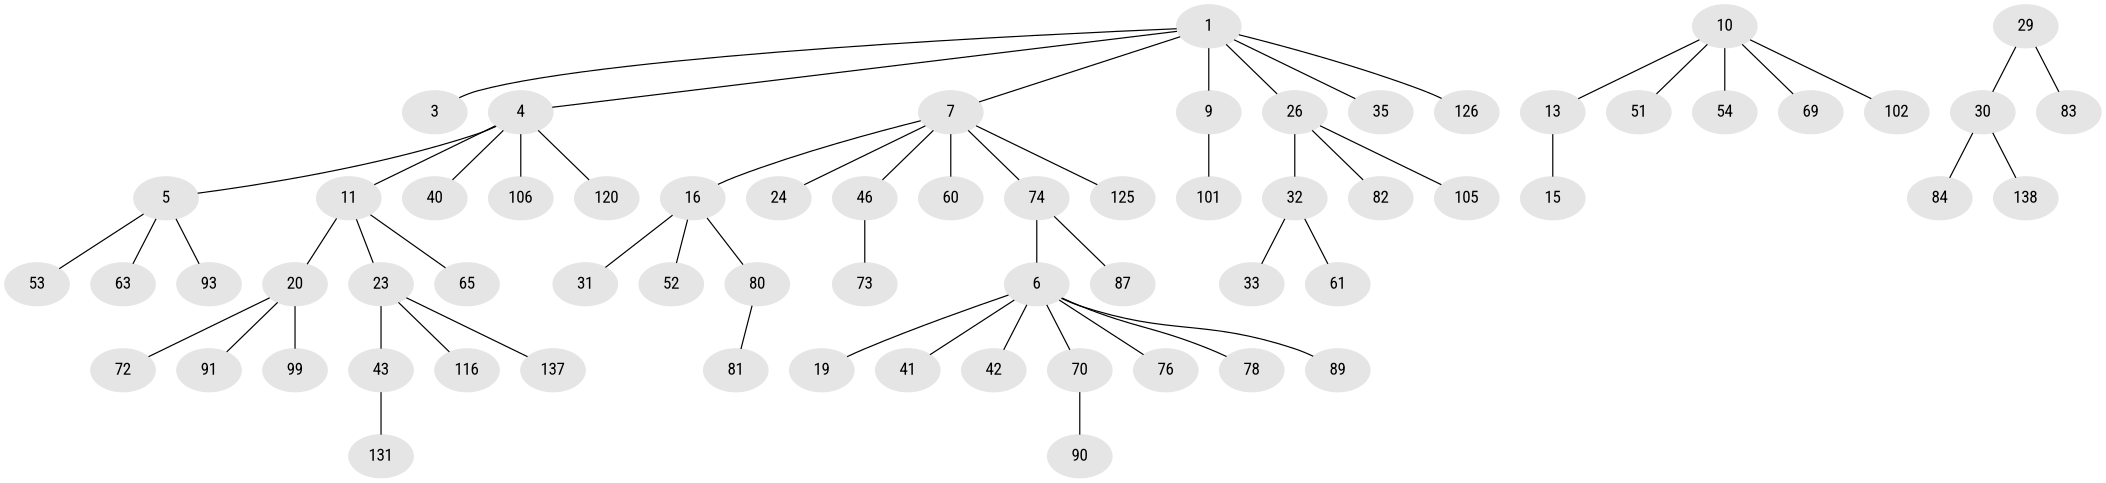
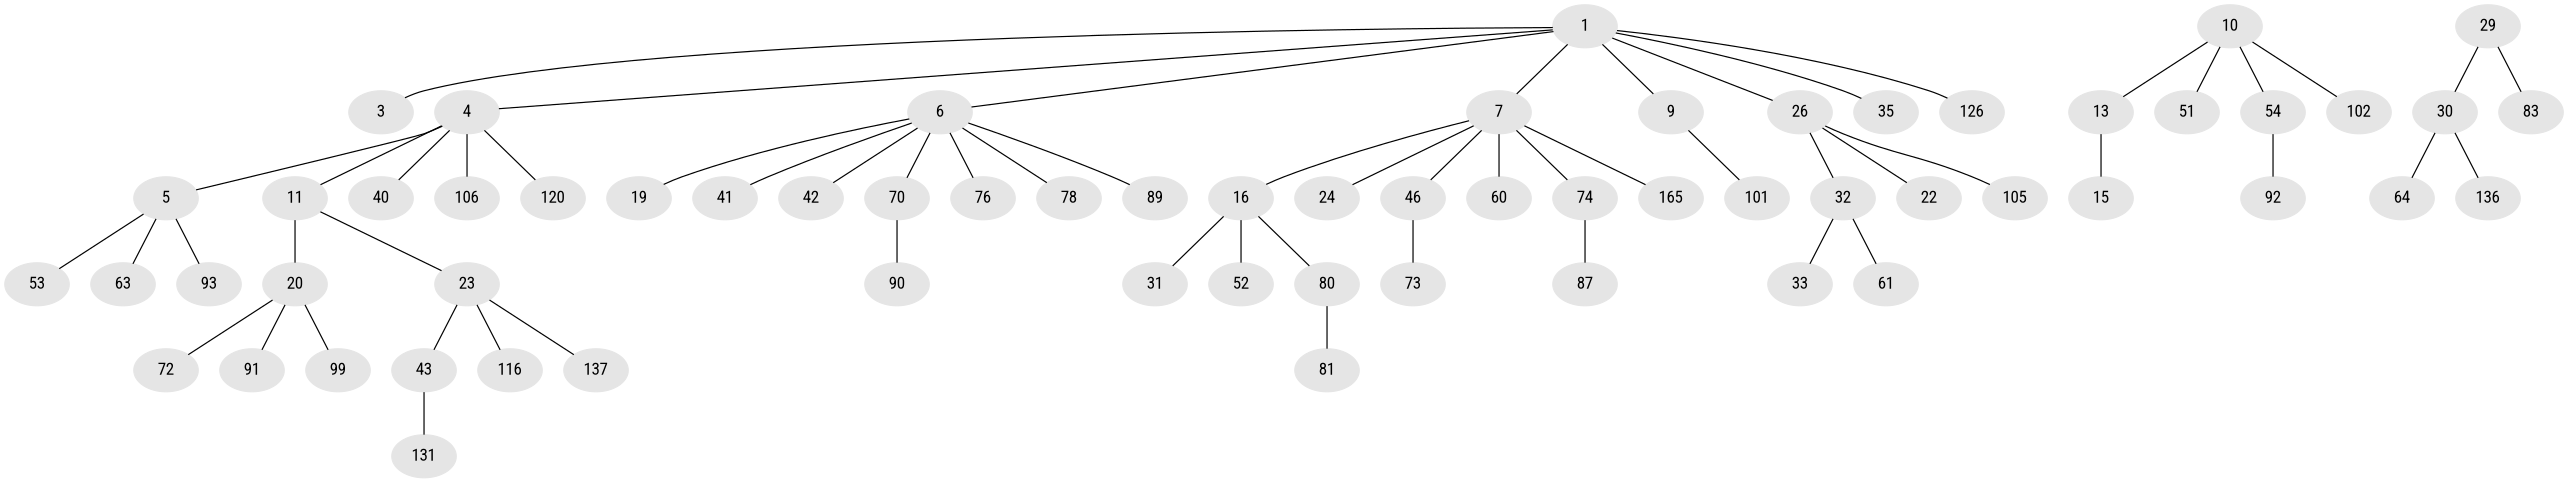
node "69": removed
node "125": label "125" -> "165"
node "82": label "82" -> "22"
node "84": label "84" -> "64"
node "138": label "138" -> "136"
node "92": added
edge "74" -- "6": now "1" -- "6"
node "65": removed
